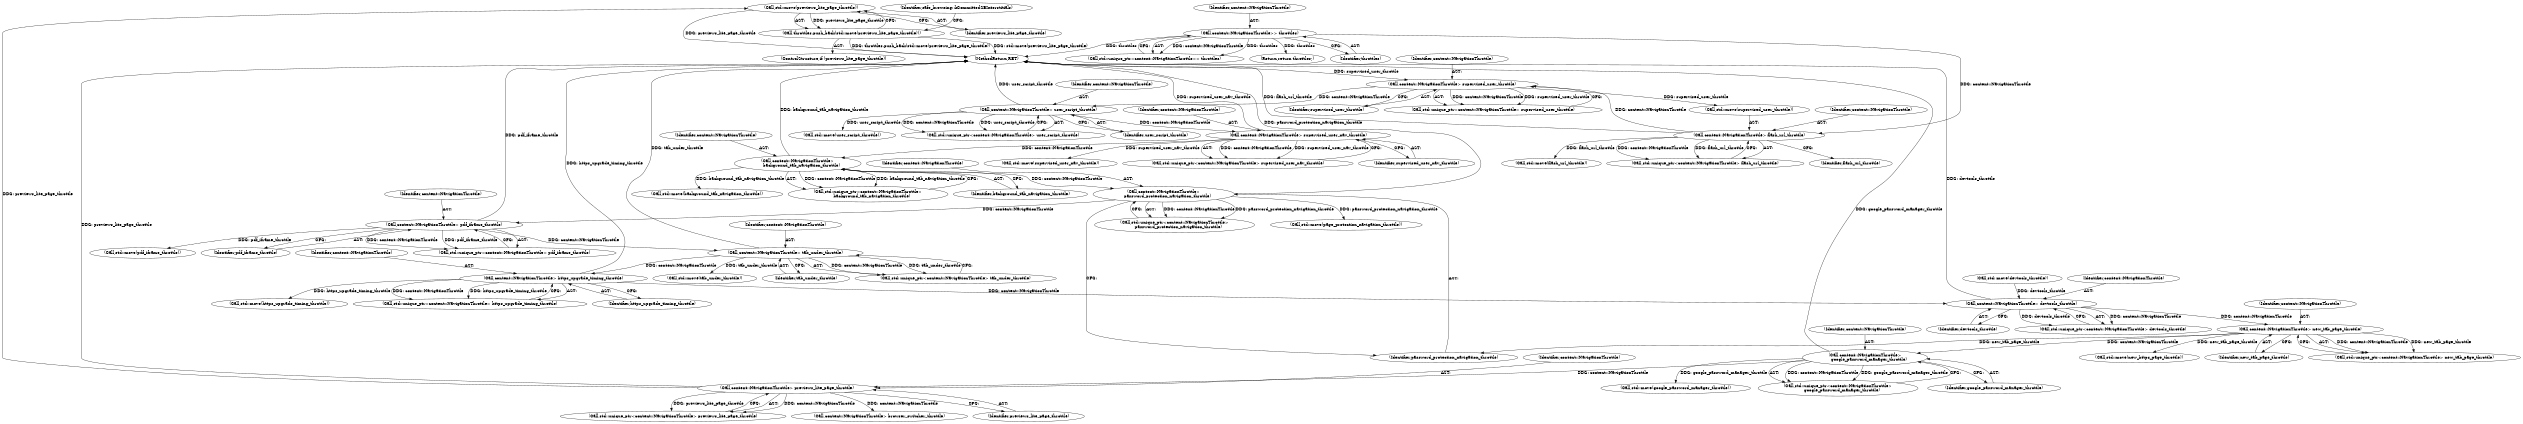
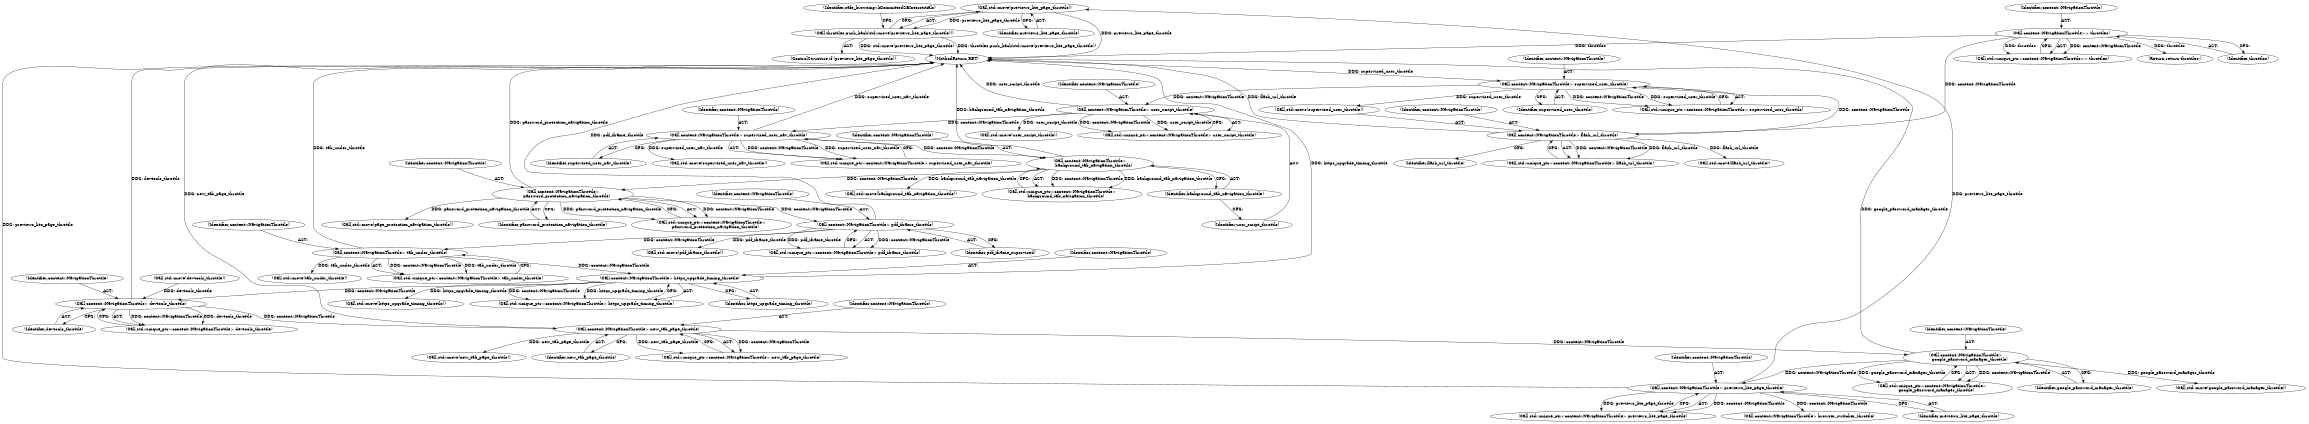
edge "(Call,content::NavigationThrottle> user_script_throttle)" -> "(Identifier,user_script_throttle)": now "(Identifier,background_tab_navigation_throttle)" -> "(Identifier,user_script_throttle)"
node "(Identifier,pdf_iframe_throttle)": label "(Identifier,pdf_iframe_throttle)" -> "(Identifier,pdf_iframe_supervised)"
node "(Identifier,tab_under_throttle)": removed
edge "(Call,content::NavigationThrottle> new_tab_page_throttle)" -> "(Identifier,password_protection_navigation_throttle)": now "(Call,content::NavigationThrottle> new_tab_page_throttle)" -> "(MethodReturn,RET)"
node "(Call,std::move(new_https_page_throttle))": label "(Call,std::move(new_https_page_throttle))" -> "(Call,std::move(new_tab_page_throttle))"
